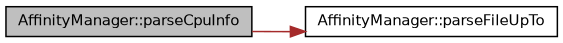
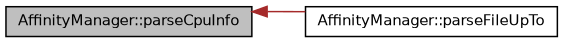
edge "AffinityManager::parseCpuInfo" -> "AffinityManager::parseFileUpTo": reversed
